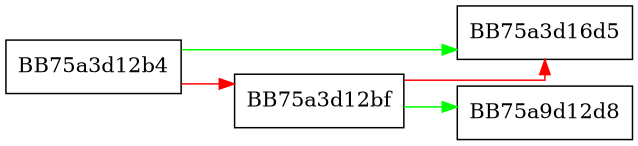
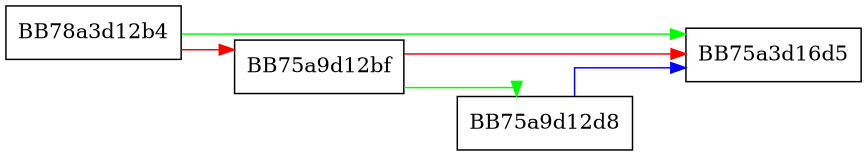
node "BB75a3d12b4": label "BB75a3d12b4" -> "BB78a3d12b4"
edge "BB75a9d12d8" -> "BB75a3d16d5": added
node "BB75a3d12bf": label "BB75a3d12bf" -> "BB75a9d12bf"
